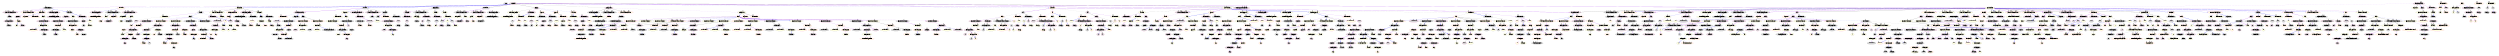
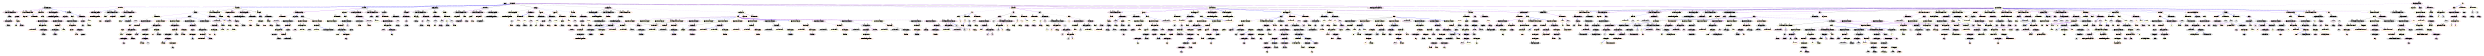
node "sub": added
node "tokenFallback": added
